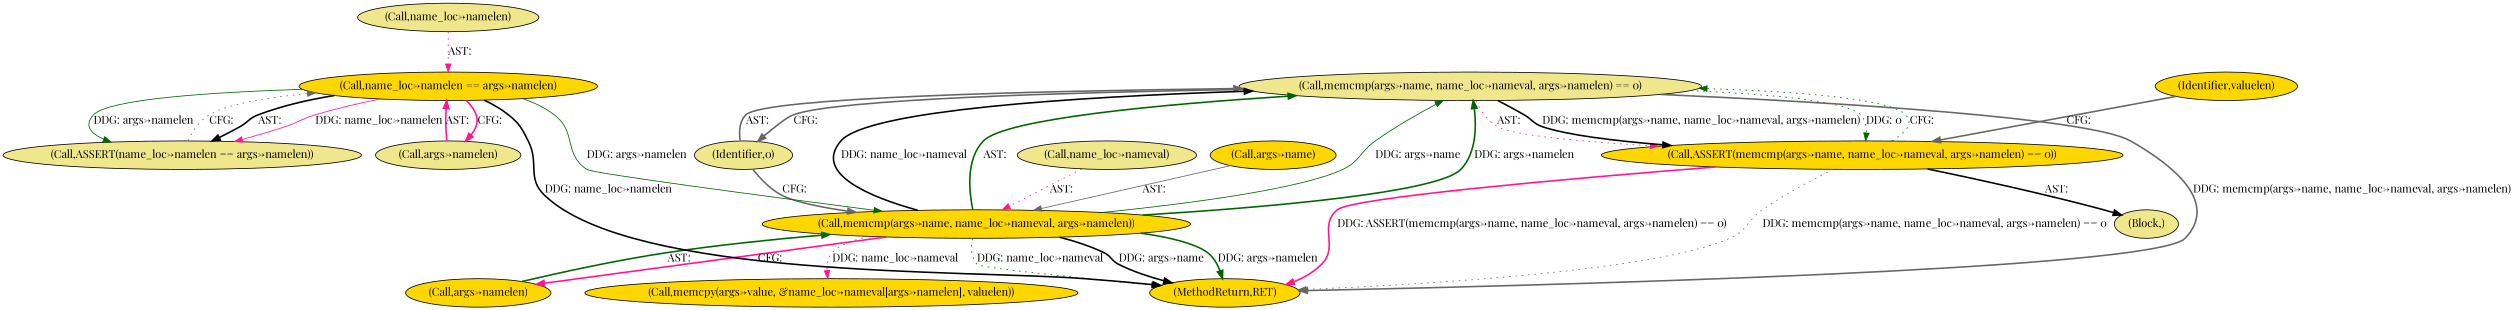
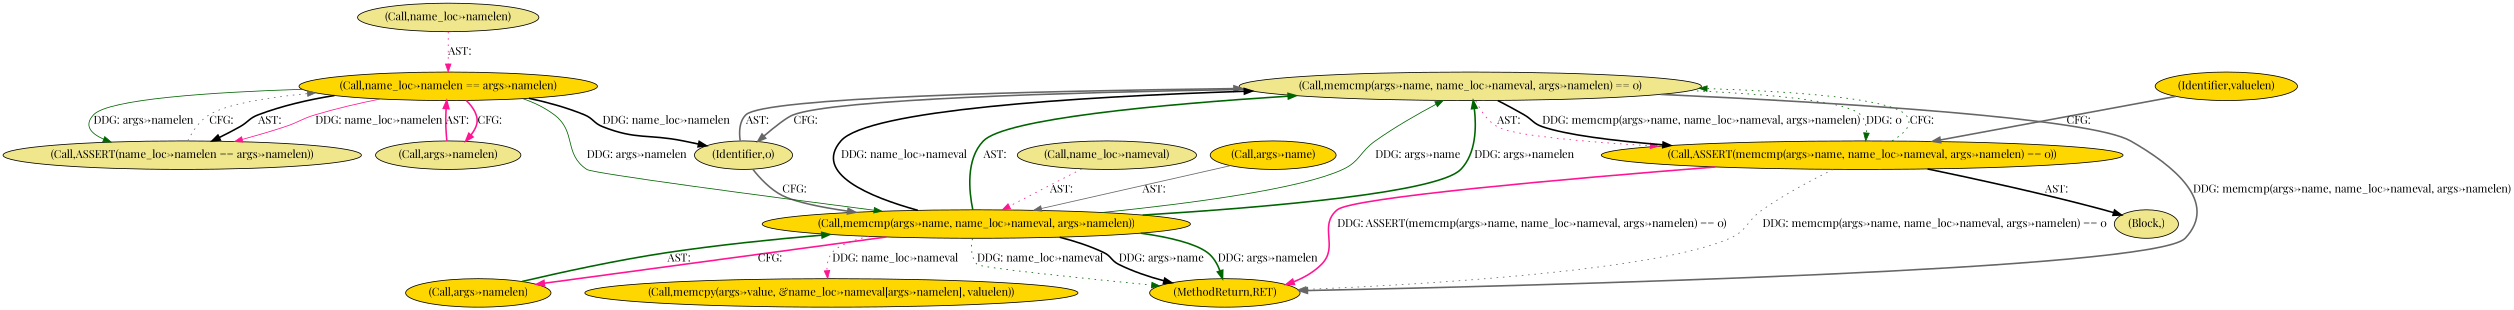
edge "(Call,name_loc->namelen == args->namelen)" -> "(MethodReturn,RET)": now "(Call,name_loc->namelen == args->namelen)" -> "(Identifier,0)"
